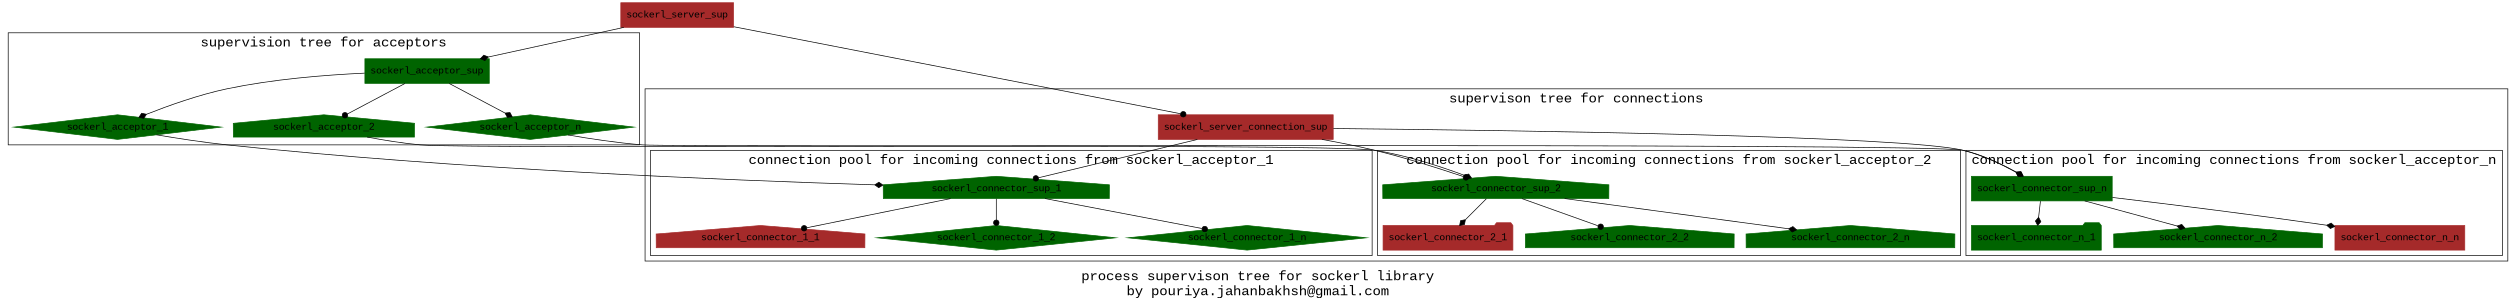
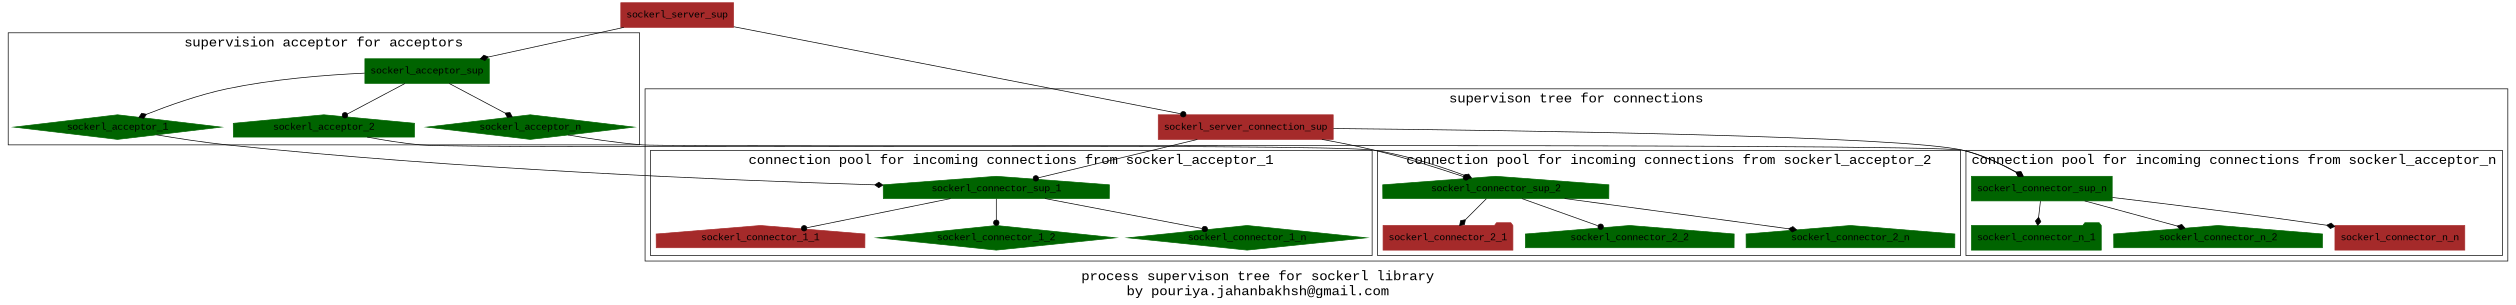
cluster "supervision tree for acceptors": label "supervision tree for acceptors" -> "supervision acceptor for acceptors"
